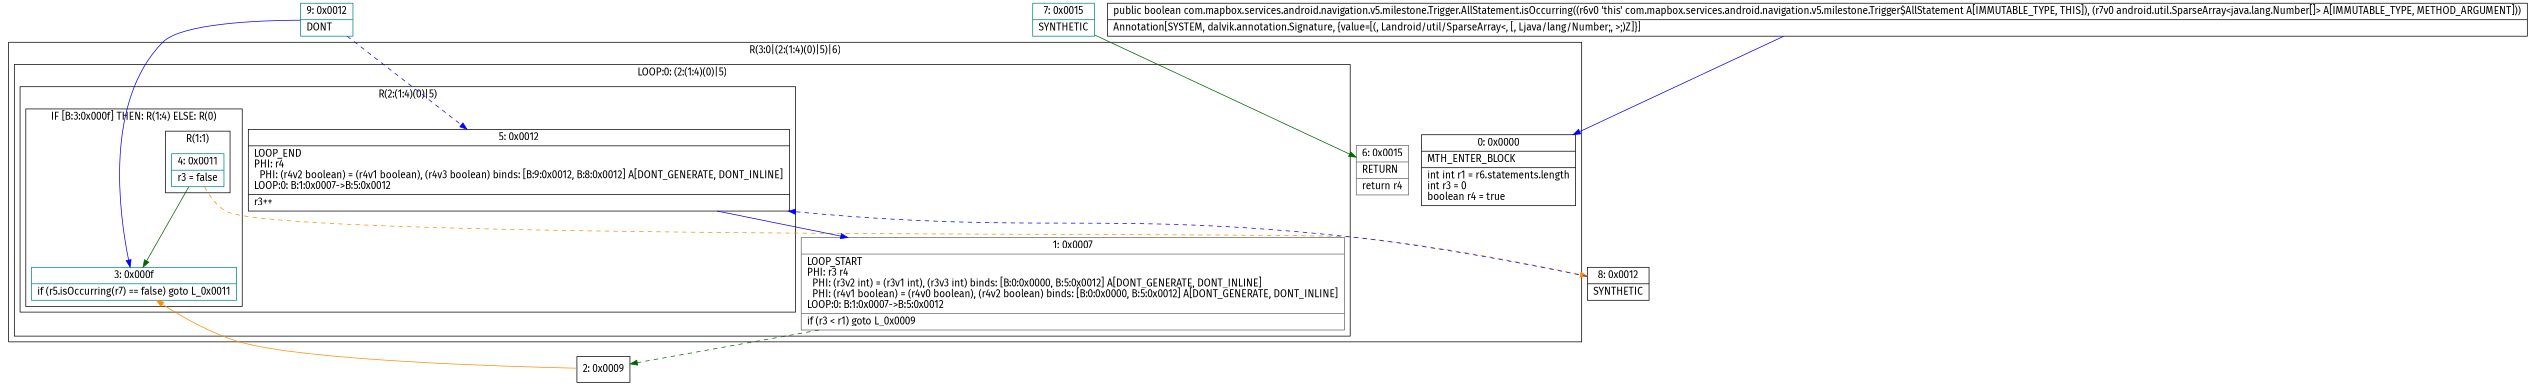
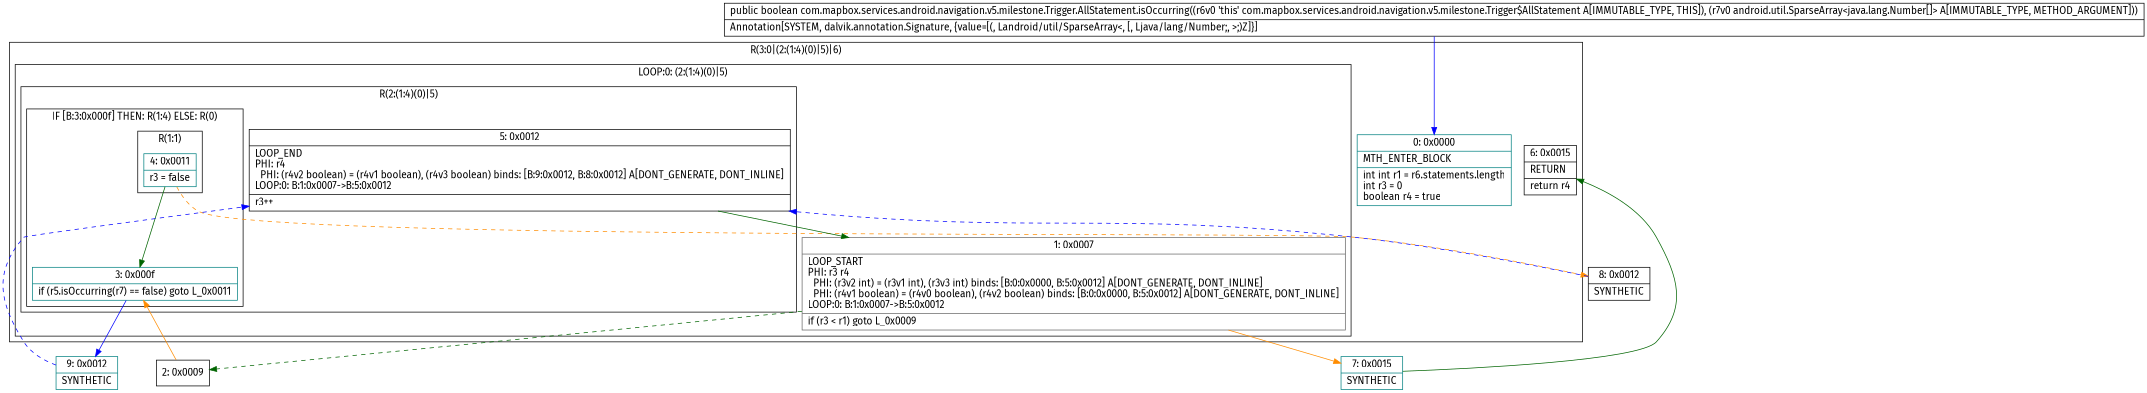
node "9: 0x0012": text "DONT" -> "SYNTHETIC"
edge "9: 0x0012" -> "3: 0x000f": reversed
node "6: 0x0015": color gray40 -> black
node "0: 0x0000": color black -> teal
edge "5: 0x0012" -> "1: 0x0007": color blue -> darkgreen
edge "1: 0x0007" -> "7: 0x0015": added
